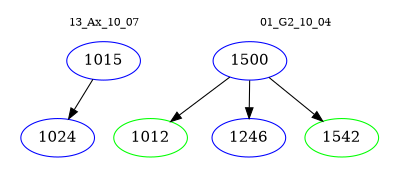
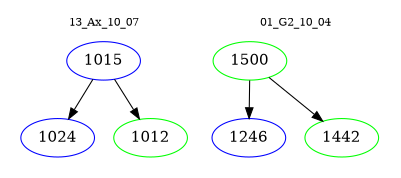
node "1500": color blue -> green
edge "1500" -> "1012": now "1015" -> "1012"
node "1542": label "1542" -> "1442"
